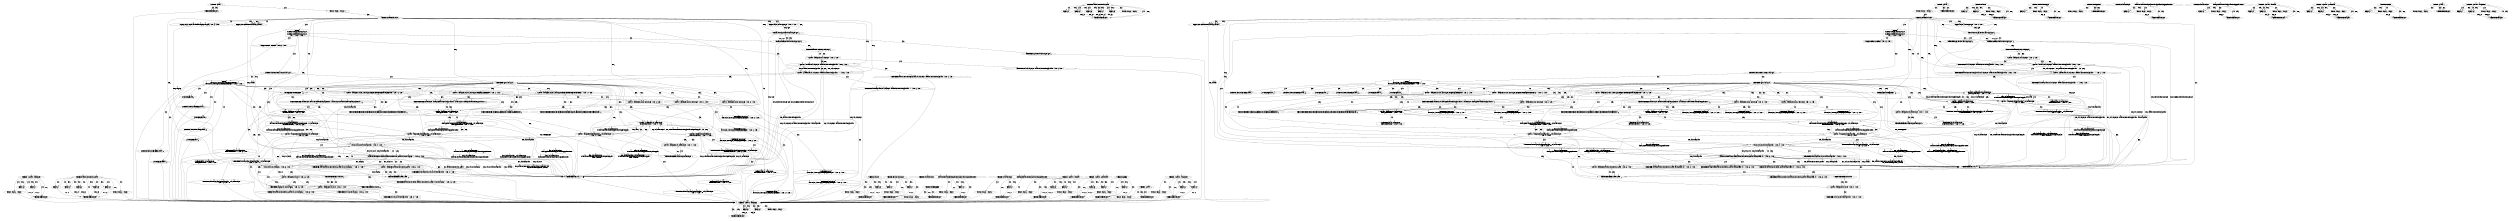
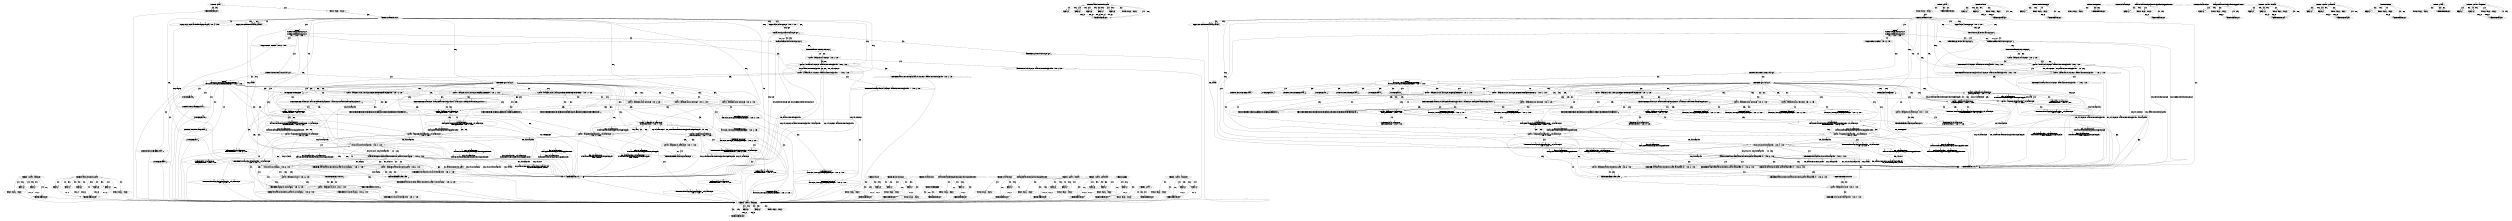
edge "<(std.move,std::move(mapping))<SUB>26</SUB>>" -> "<(<operator>.fieldAccess,std::move)<SUB>26</SUB>>": label "DDG: p1" -> "AST: "
edge "<(<operator>.fieldAccess,std::move)<SUB>26</SUB>>" -> "<(IDENTIFIER,mapping,std::move(mapping))<SUB>26</SUB>>": now "<(<operator>.fieldAccess,std::move)<SUB>26</SUB>>" -> "<(std.move,std::move(mapping))<SUB>26</SUB>>"
